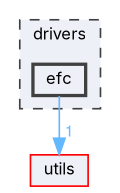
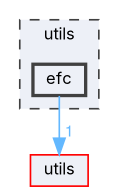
cluster "drivers": label "drivers" -> "utils"
